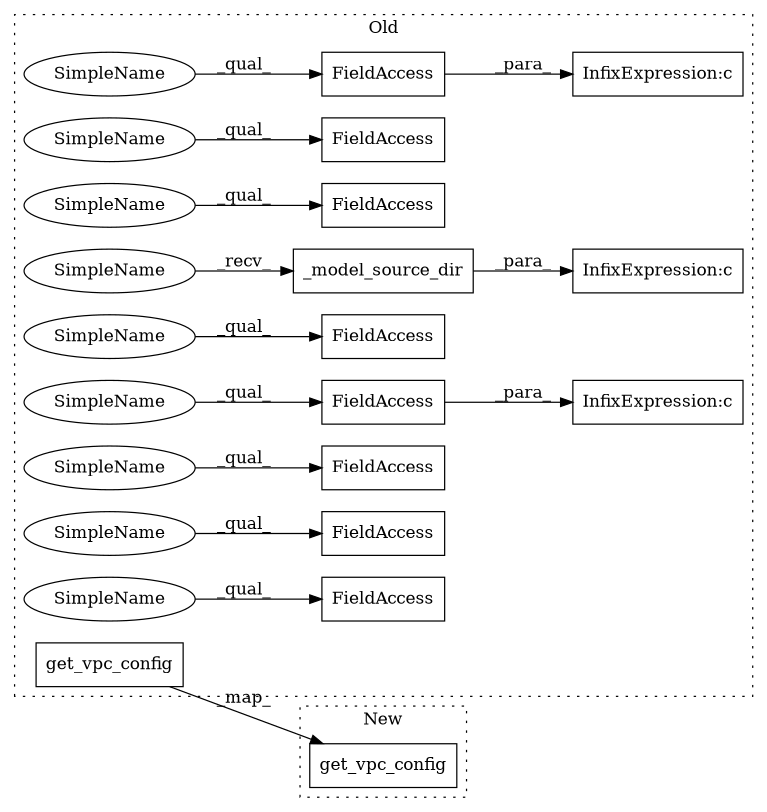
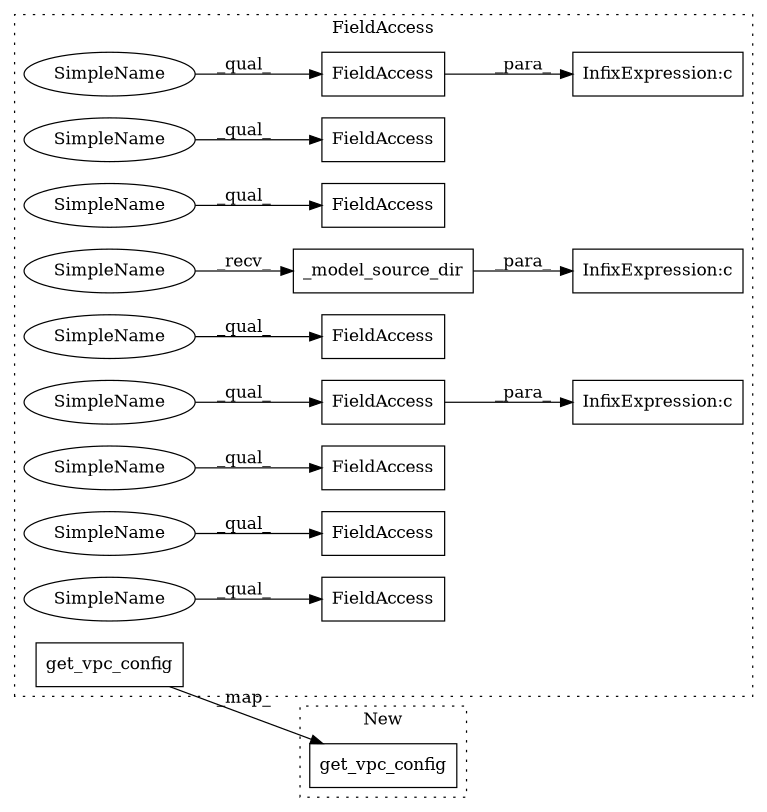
cluster "Old": label "Old" -> "FieldAccess"
